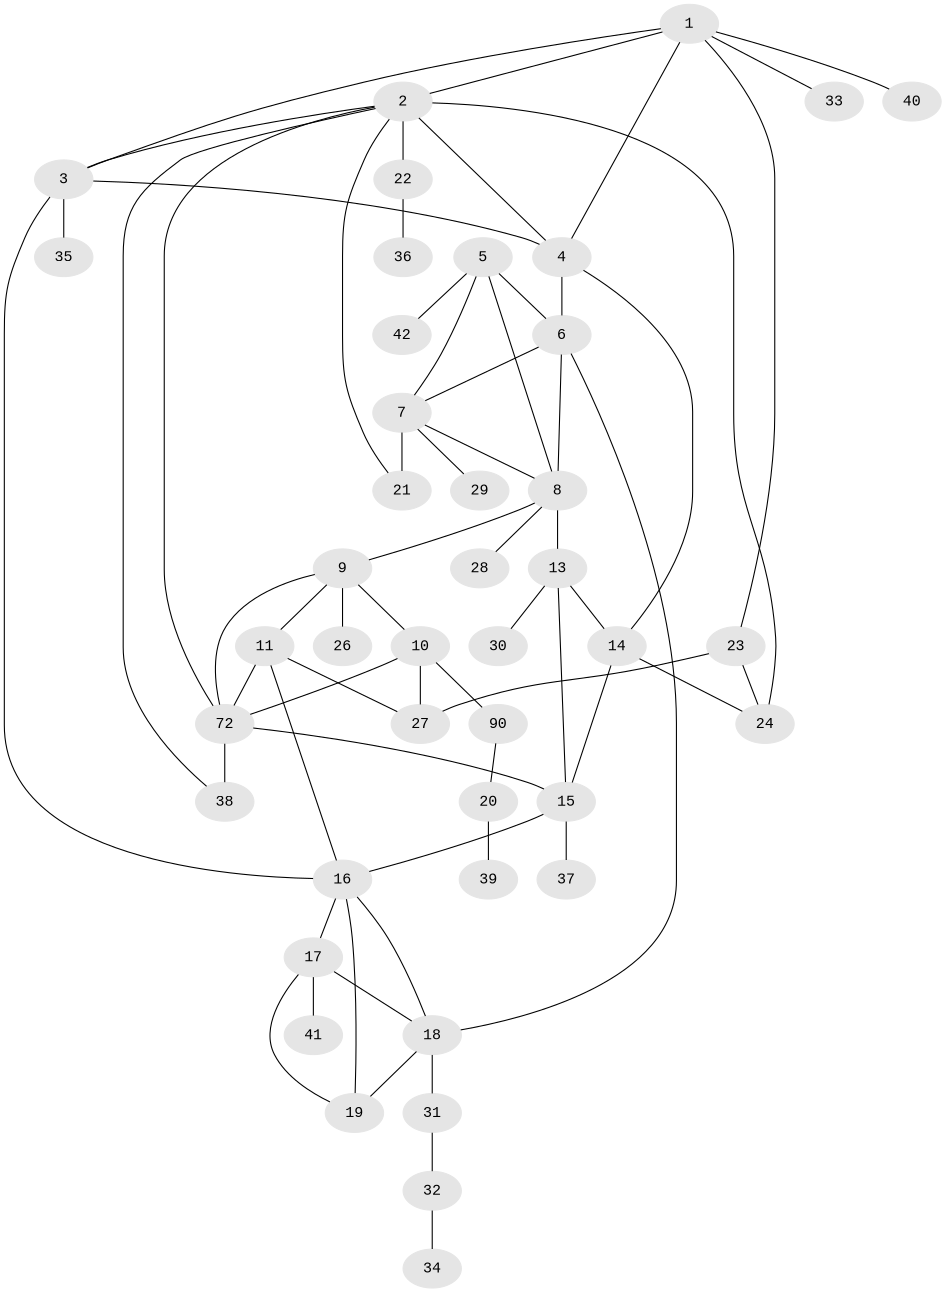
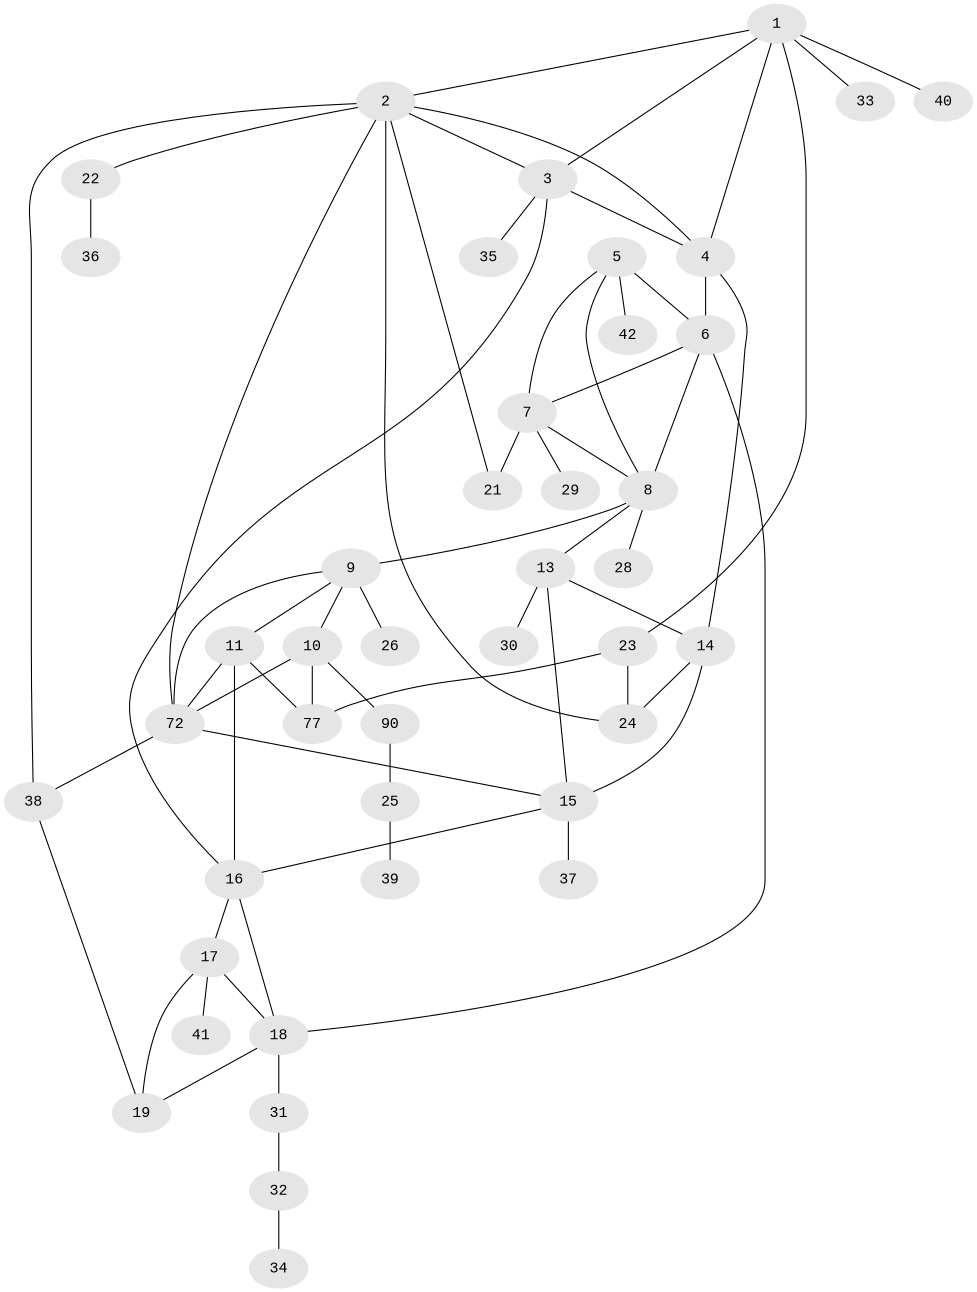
node "27": label "27" -> "77"
node "20": label "20" -> "25"
edge "16" -- "19": now "38" -- "19"
